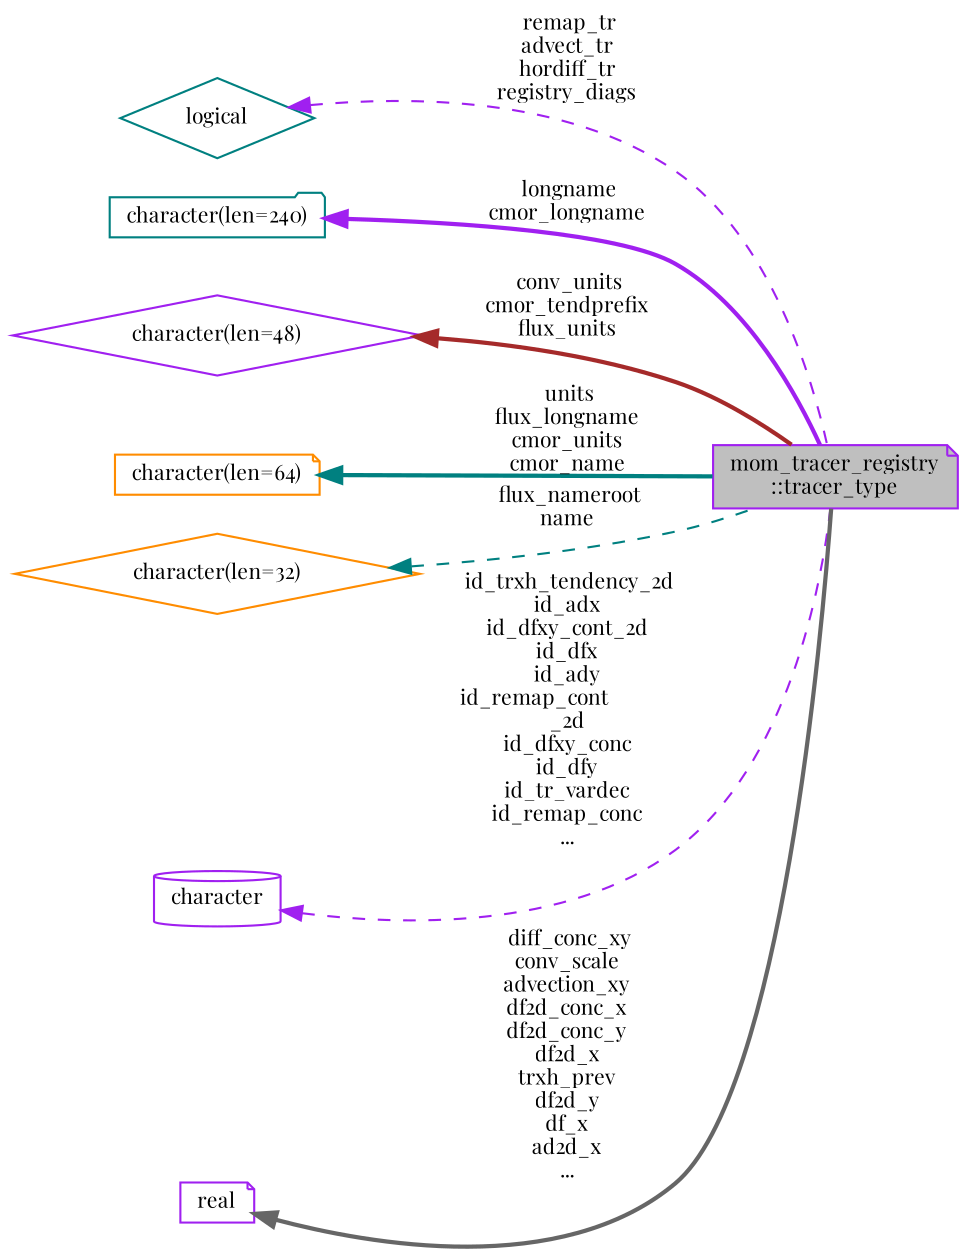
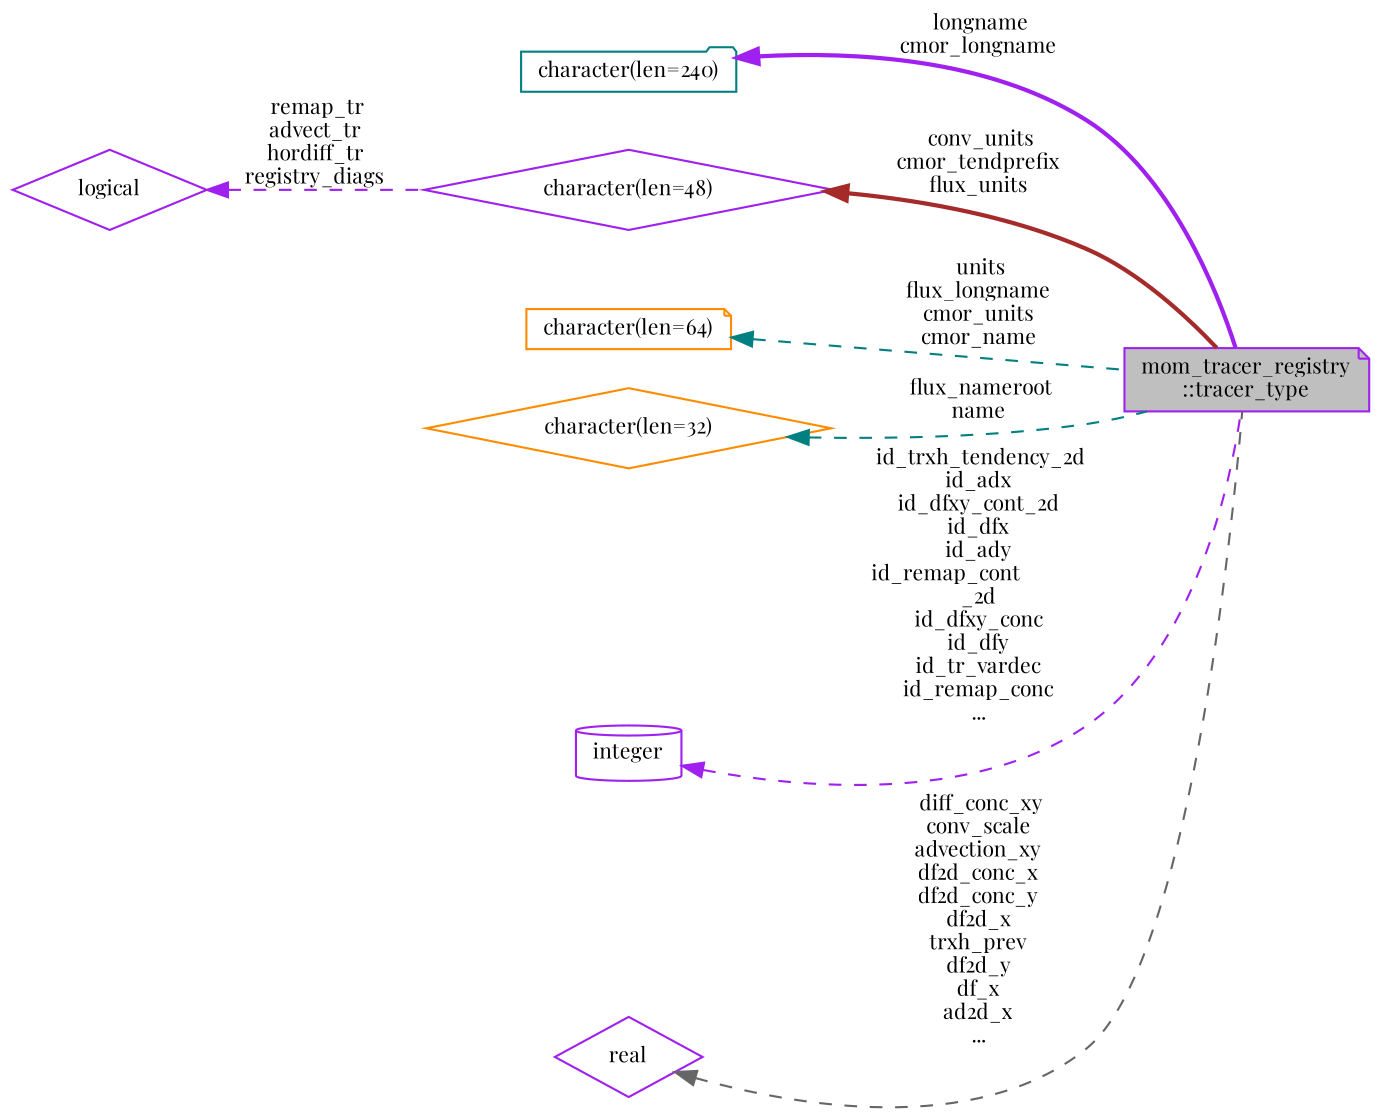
node "logical": color teal -> purple
edge "mom_tracer_registry ::tracer_type" -> "logical": now "character(len=48)" -> "logical"
edge "mom_tracer_registry ::tracer_type" -> "character(len=64)": style bold -> dashed
node "character": label "character" -> "integer"
edge "mom_tracer_registry ::tracer_type" -> "real": style bold -> dashed
node "real": shape note -> diamond
